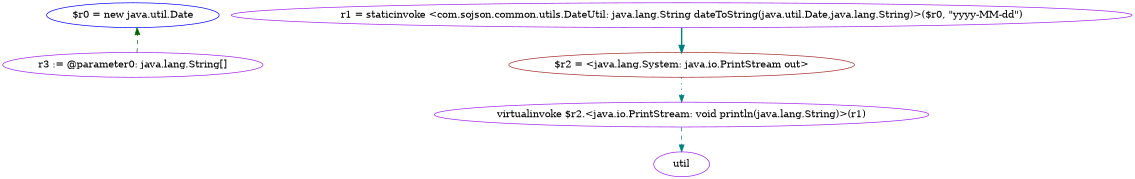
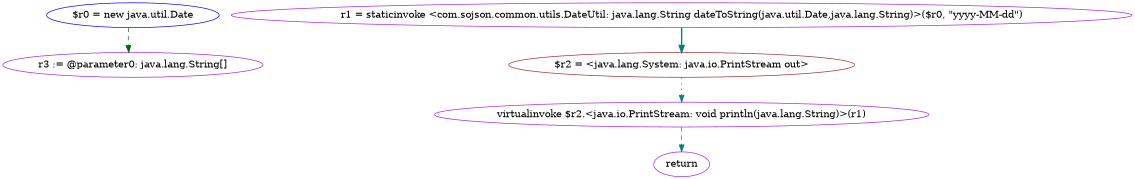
edge "r3 := @parameter0: java.lang.String[]" -> "$r0 = new java.util.Date": reversed
node "util": label "util" -> "return"
